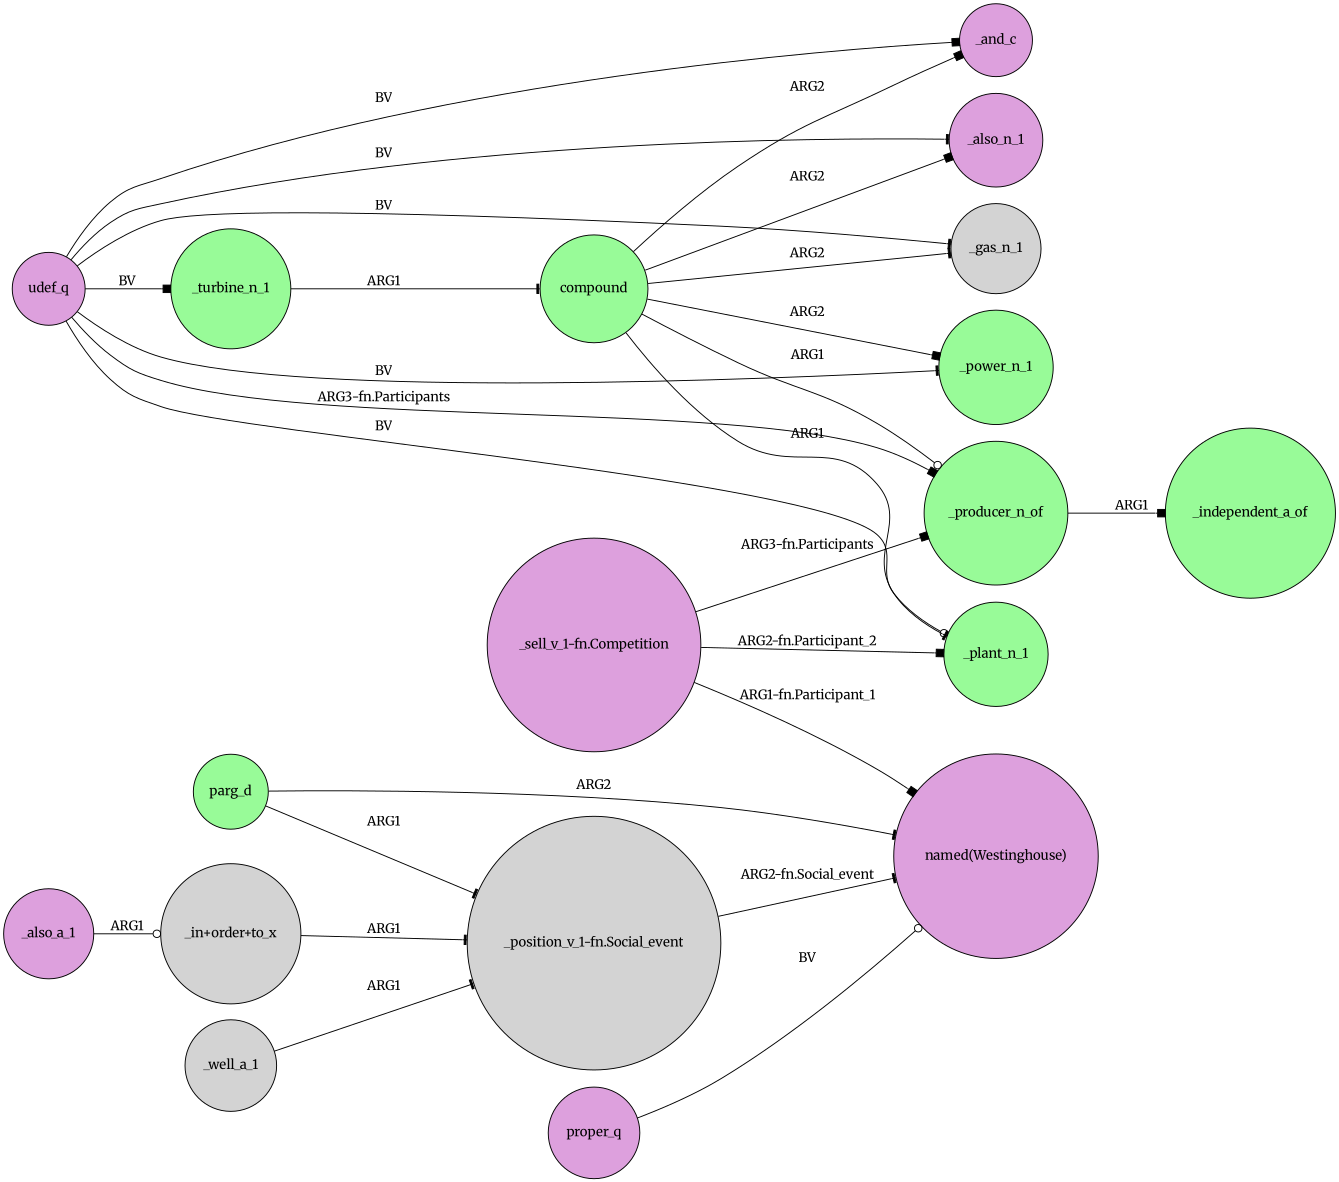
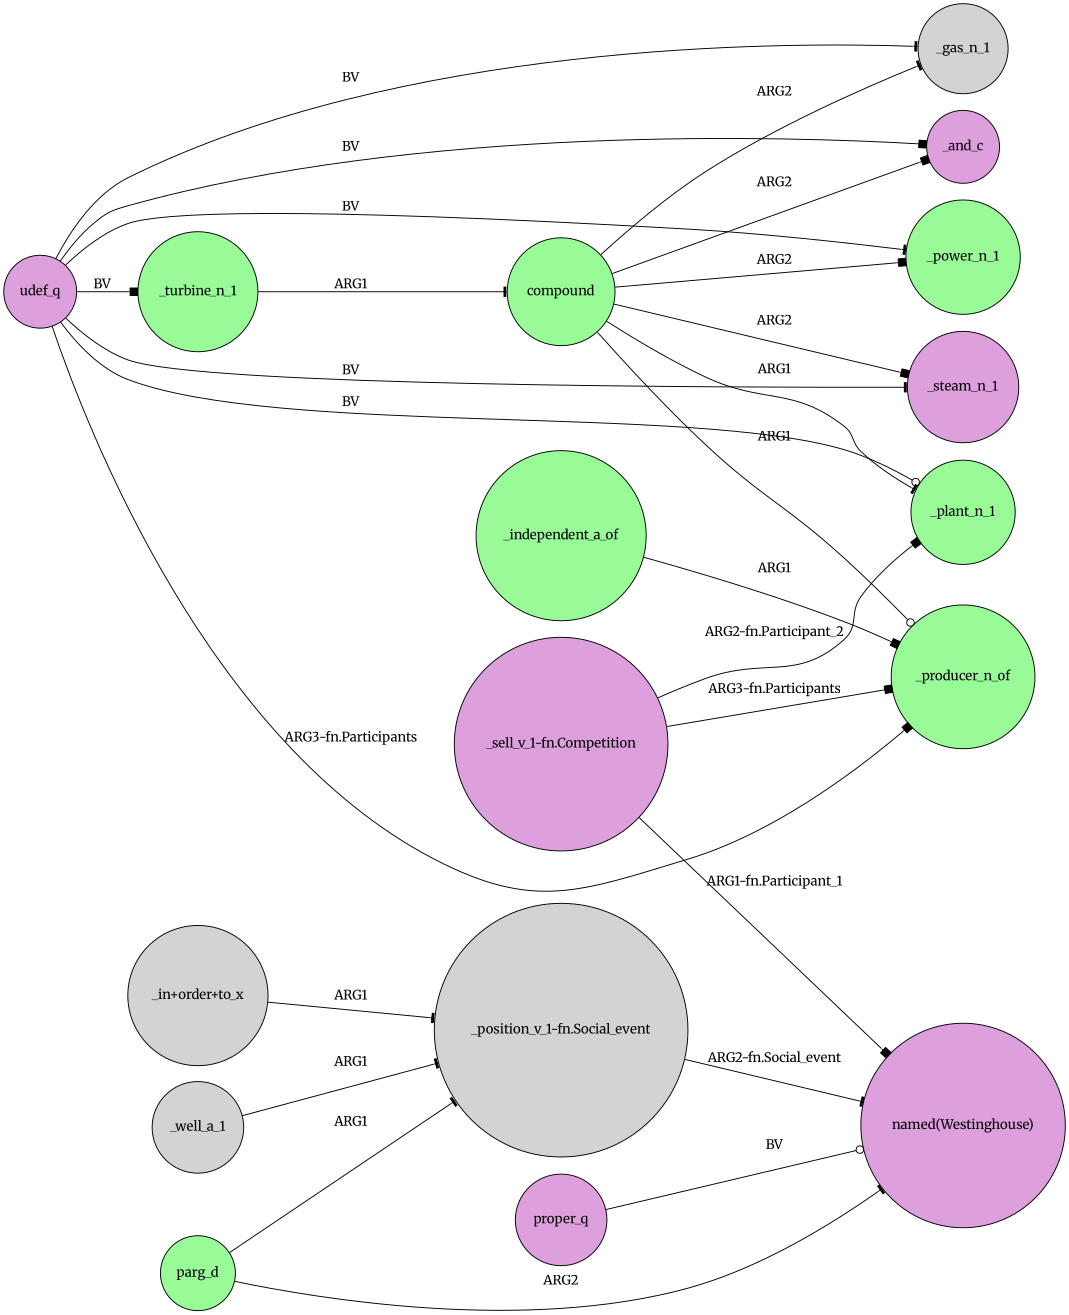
node "_also_n_1": label "_also_n_1" -> "_steam_n_1"
edge "_producer_n_of" -> "_independent_a_of": reversed
node "_also_a_1": removed
